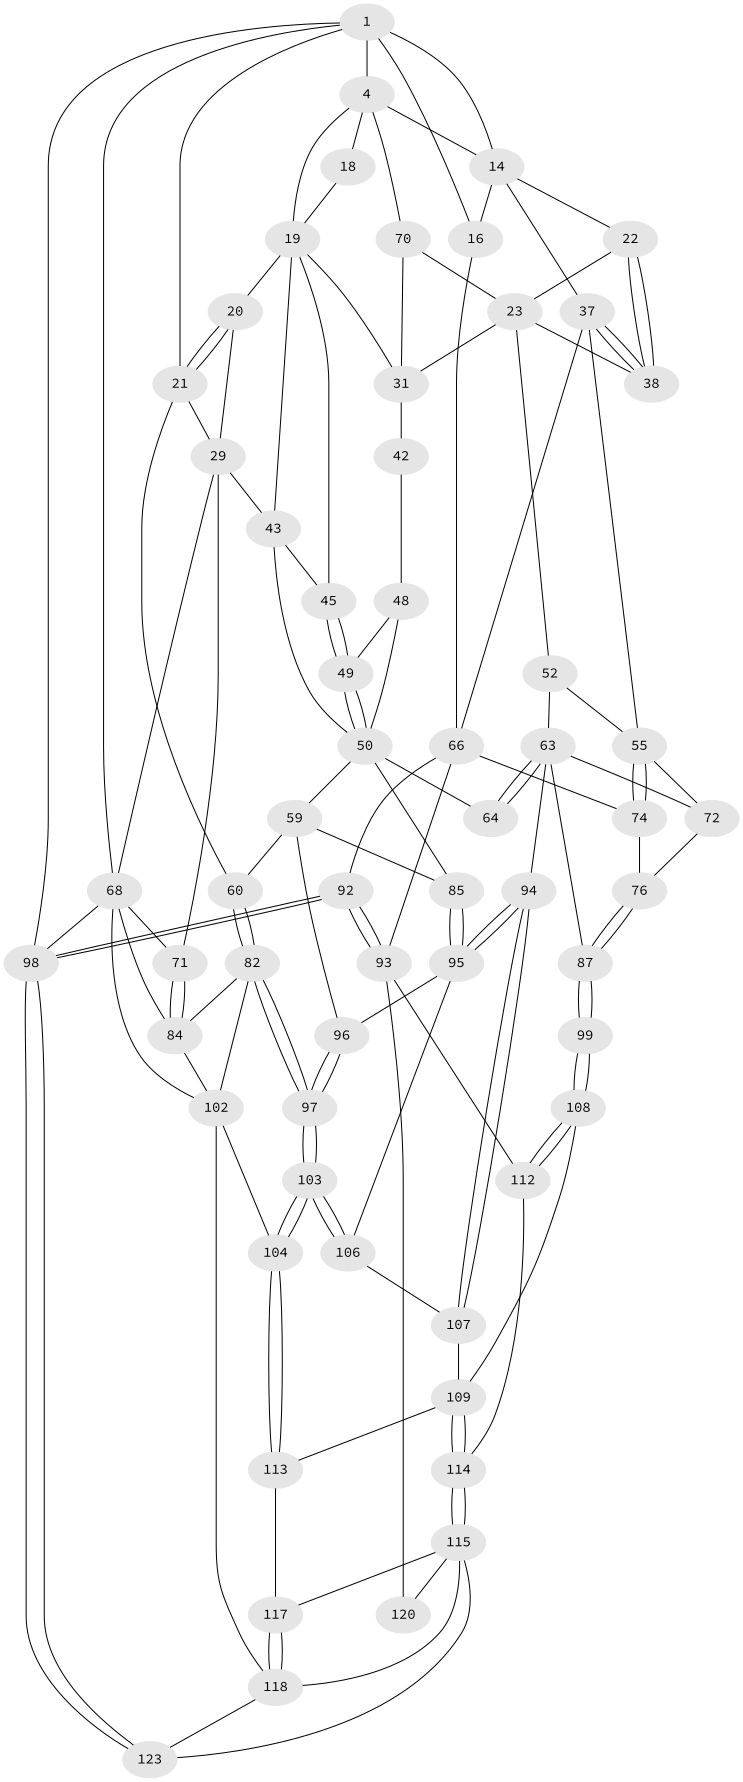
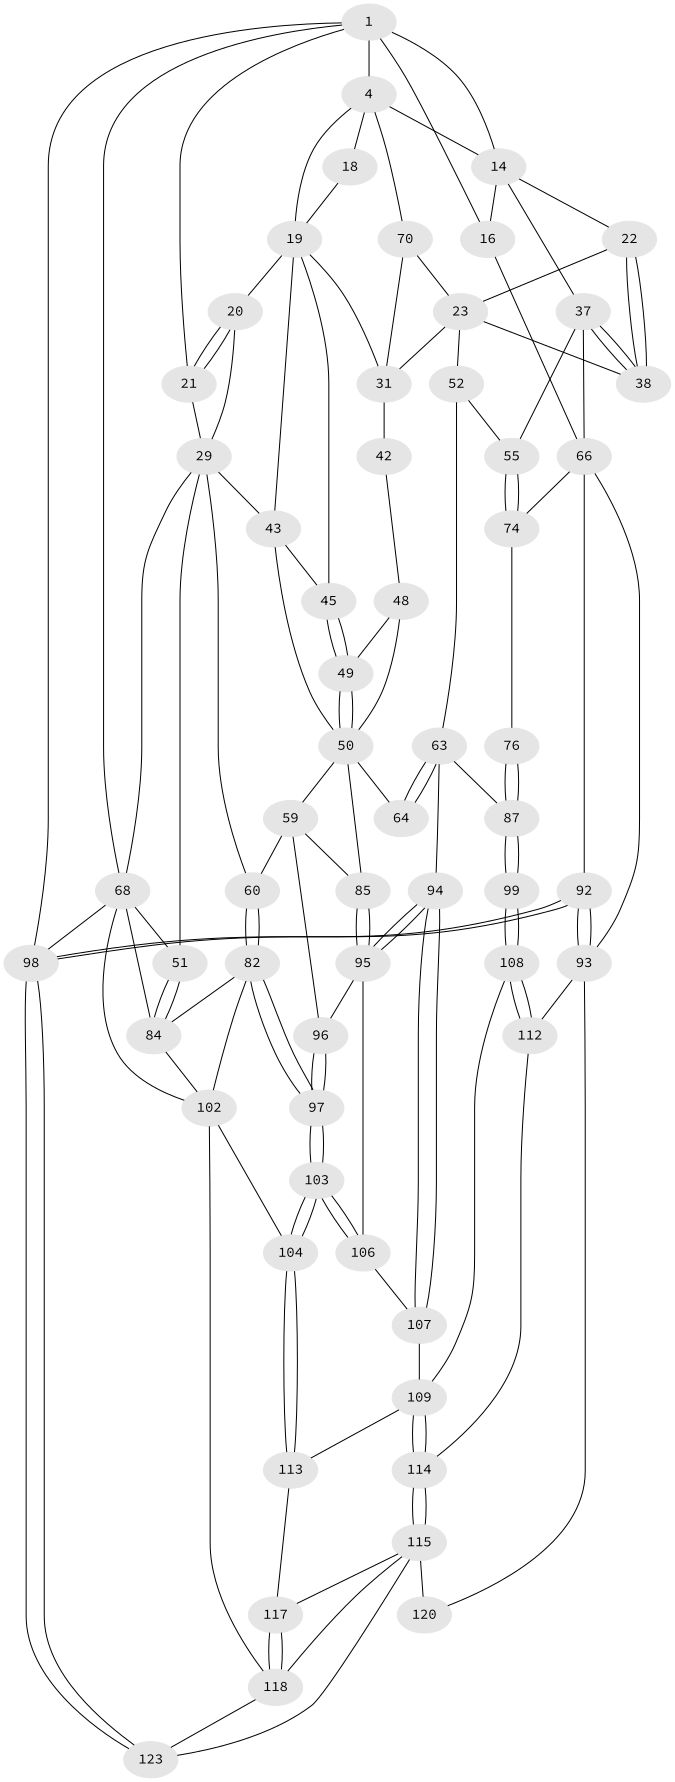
edge "21" -- "60": now "29" -- "60"
node "72": removed
node "71": label "71" -> "51"
